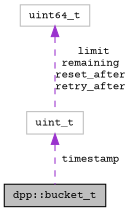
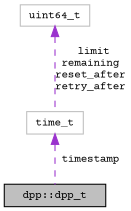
node "uint_t": label "uint_t" -> "time_t"
node "dpp::bucket_t": label "dpp::bucket_t" -> "dpp::dpp_t"
